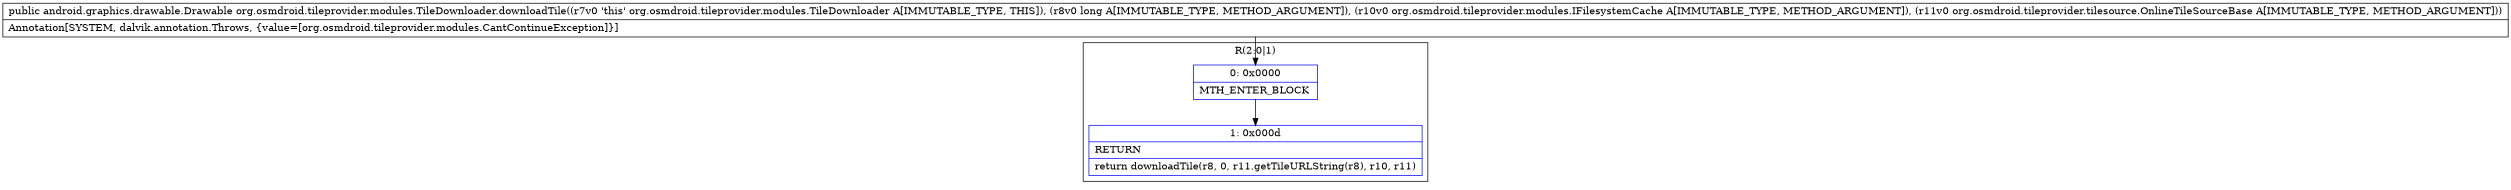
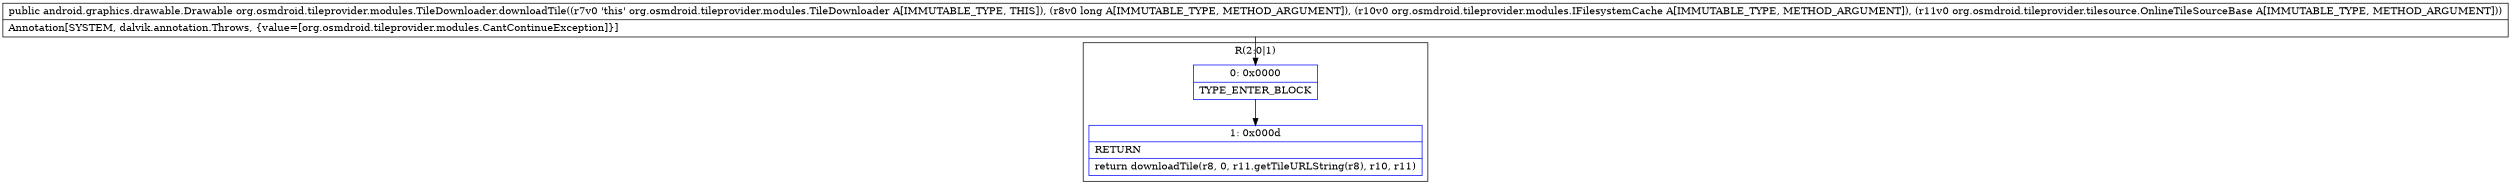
node "0: 0x0000": text "MTH_ENTER_BLOCK" -> "TYPE_ENTER_BLOCK"
